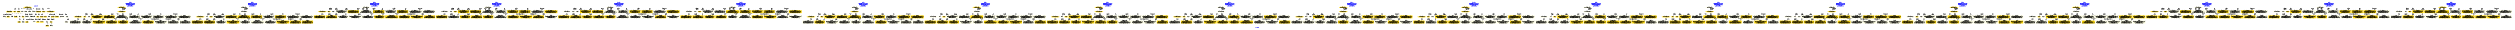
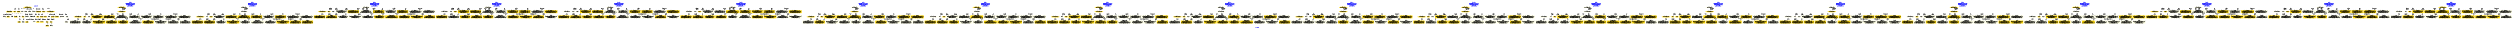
node "Place3": fillcolor lightyellow -> gold
